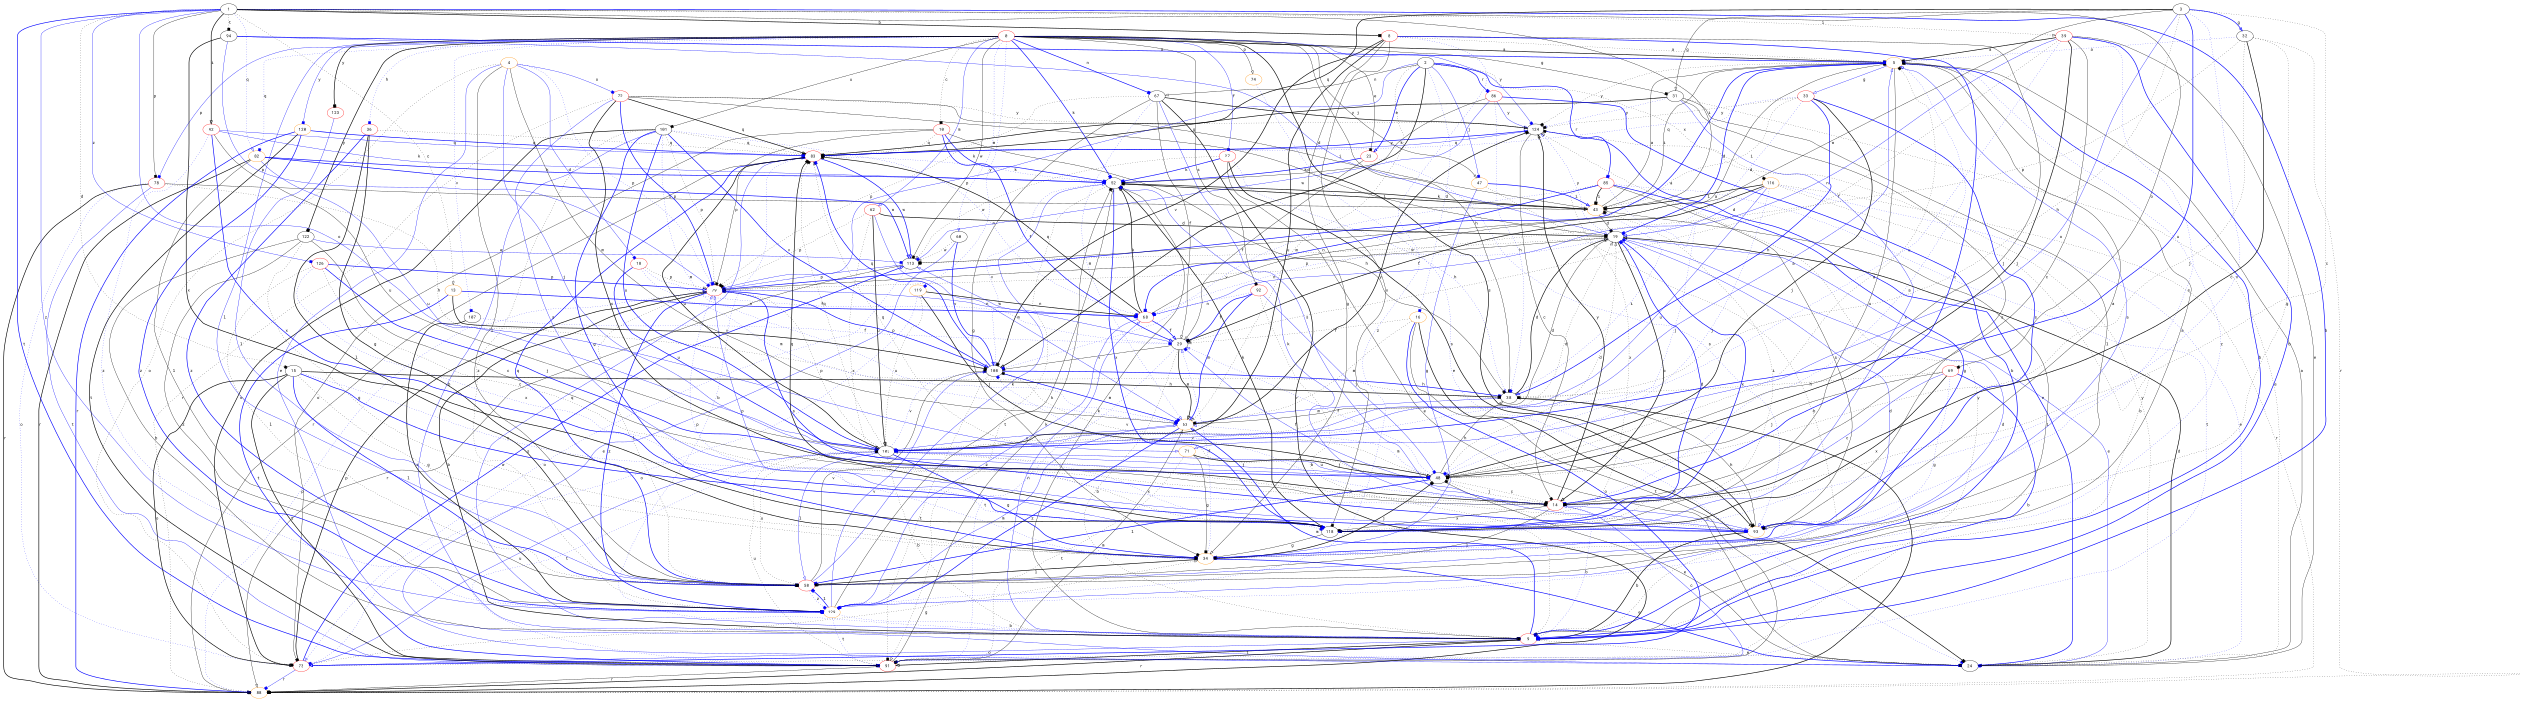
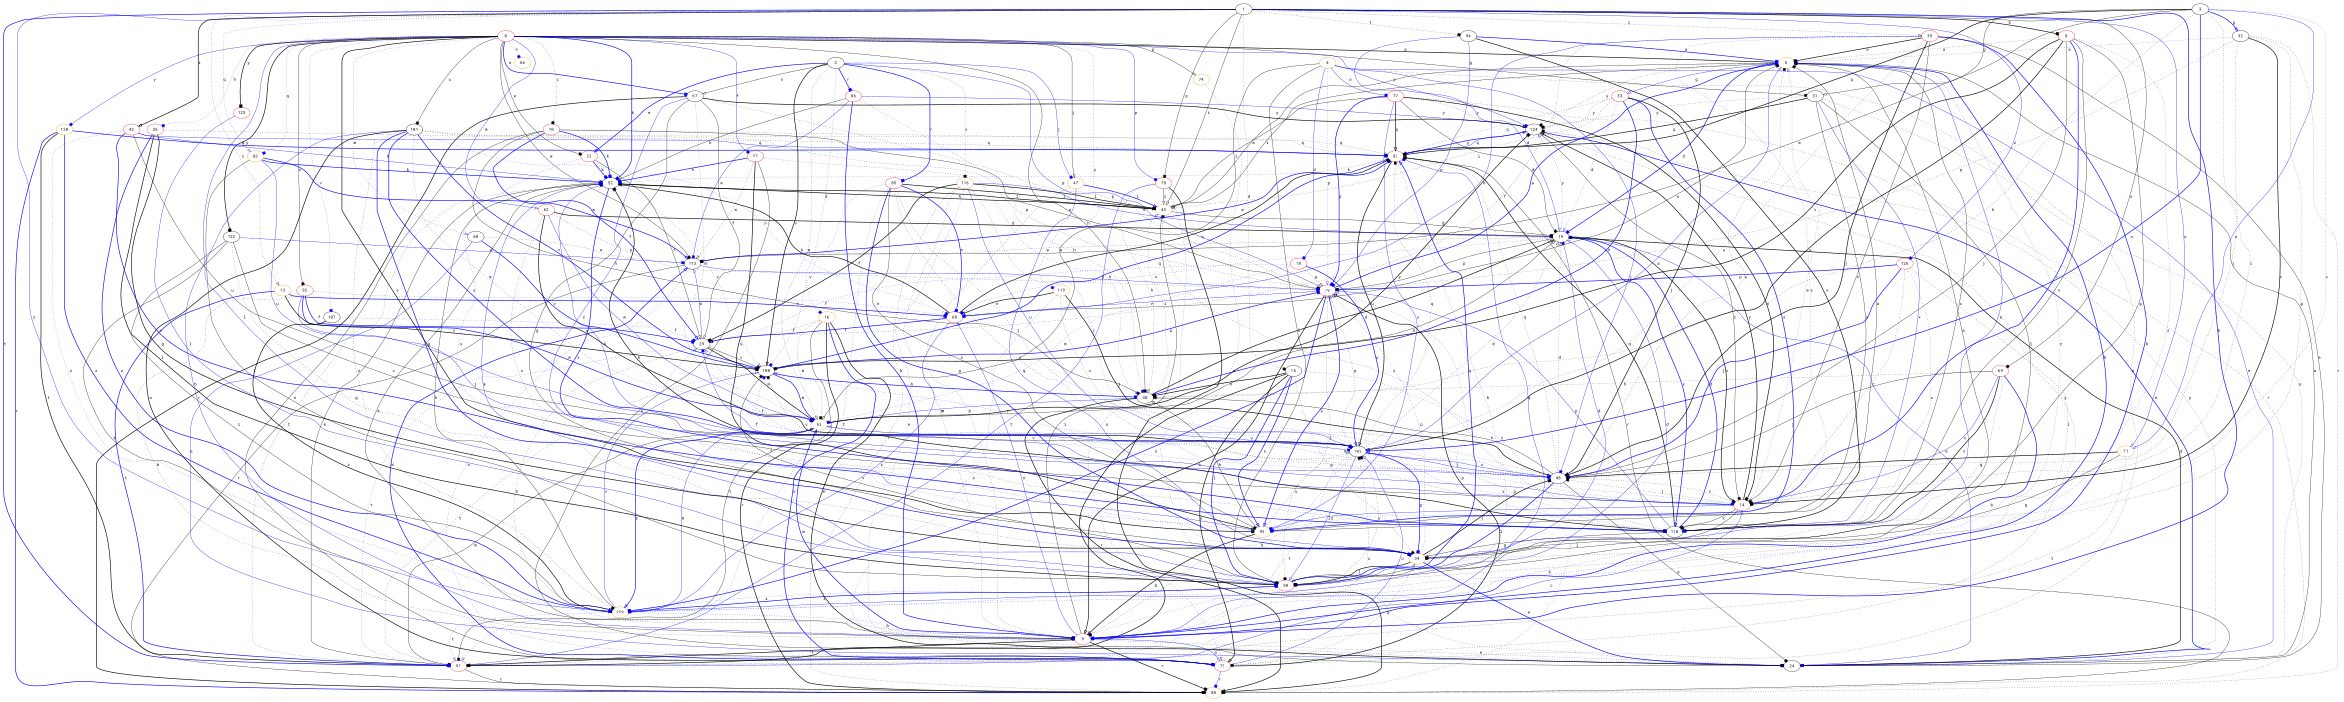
node "66": added
edge "82" -> "88": now "16" -> "88"
